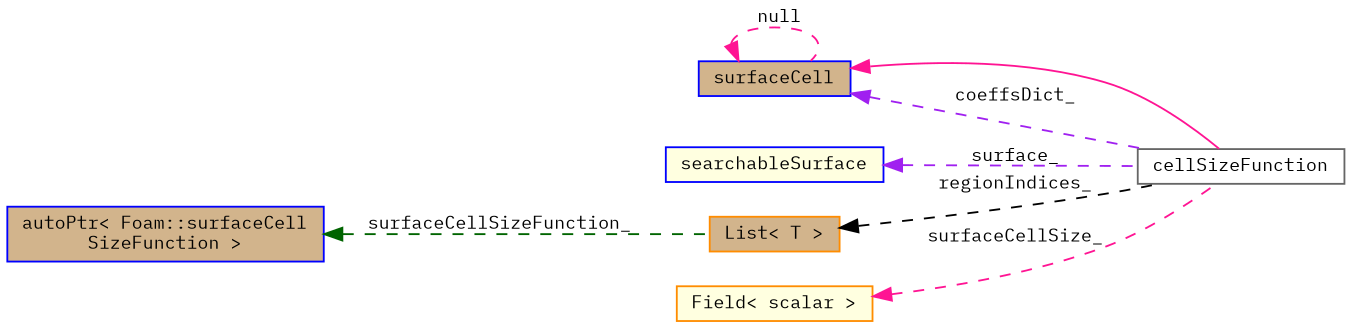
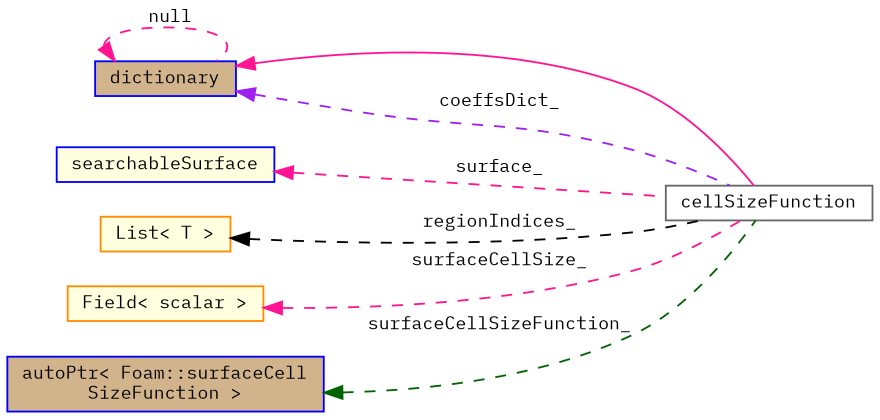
node "surfaceCell": label "surfaceCell" -> "dictionary"
edge "cellSizeFunction" -> "searchableSurface": color purple -> deeppink
edge "List< T >" -> "autoPtr< Foam::surfaceCell SizeFunction >": now "cellSizeFunction" -> "autoPtr< Foam::surfaceCell SizeFunction >"
node "List< T >": fillcolor tan -> lightyellow
